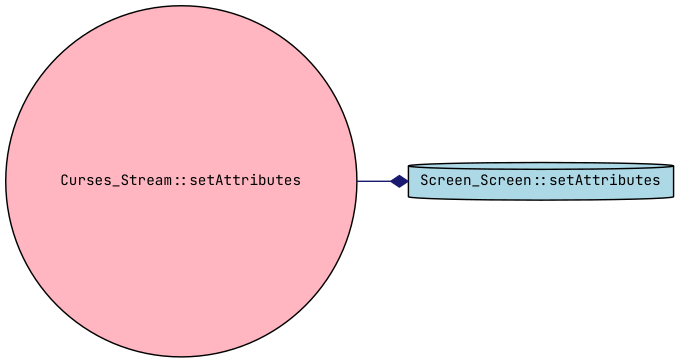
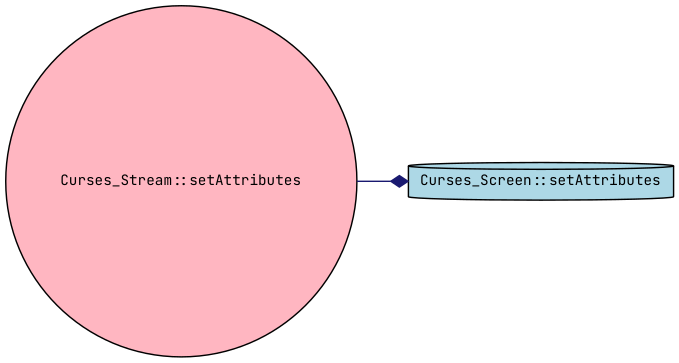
node "Screen_Screen::setAttributes": label "Screen_Screen::setAttributes" -> "Curses_Screen::setAttributes"
